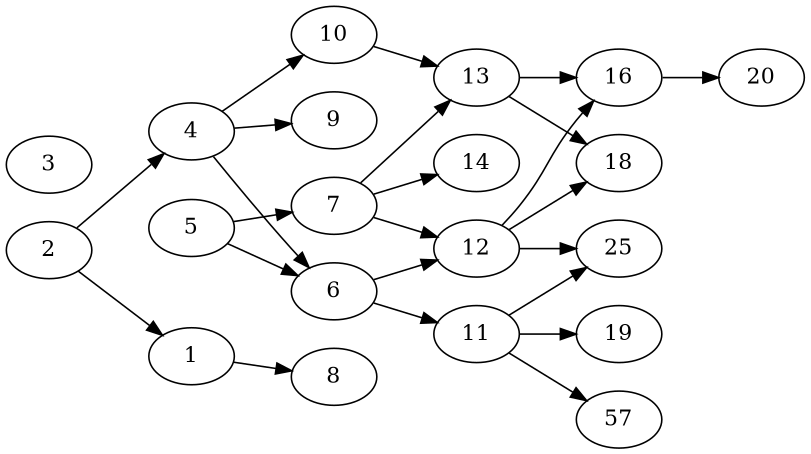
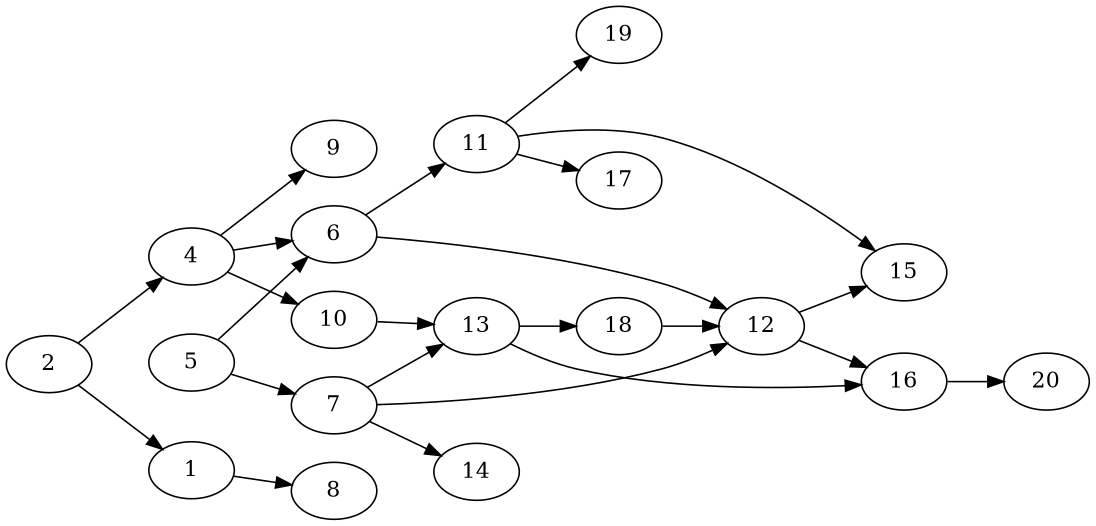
node "3": removed
edge "12" -> "18": reversed
node "25": label "25" -> "15"
node "57": label "57" -> "17"
